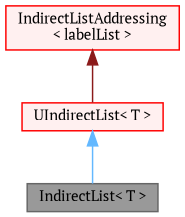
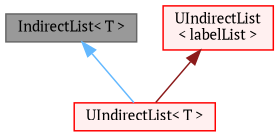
node "IndirectListAddressing < labelList >": label "IndirectListAddressing < labelList >" -> "UIndirectList < labelList >"
edge "IndirectList< T >" -> "UIndirectList< T >": reversed
